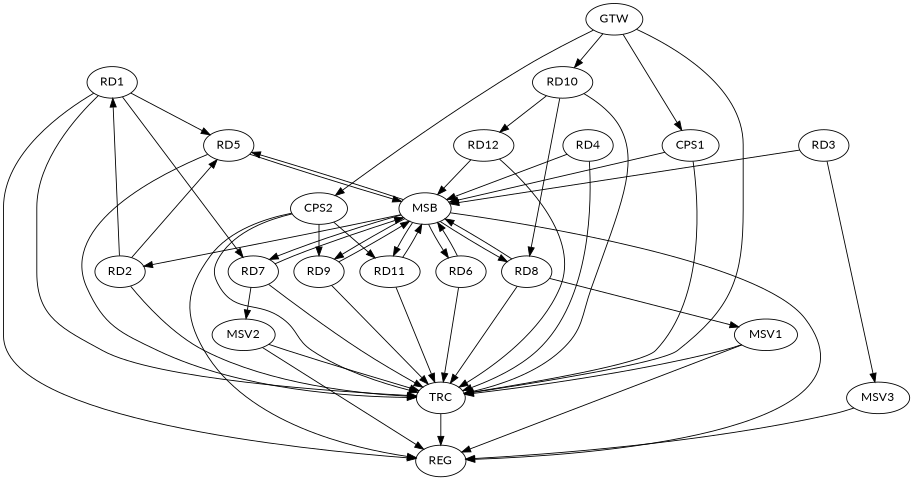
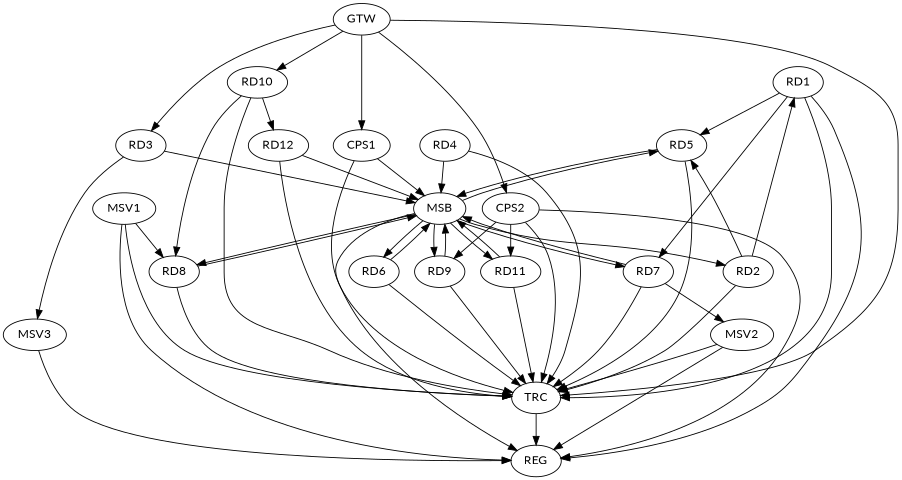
edge "GTW" -> "RD3": added
edge "RD8" -> "MSV1": reversed
